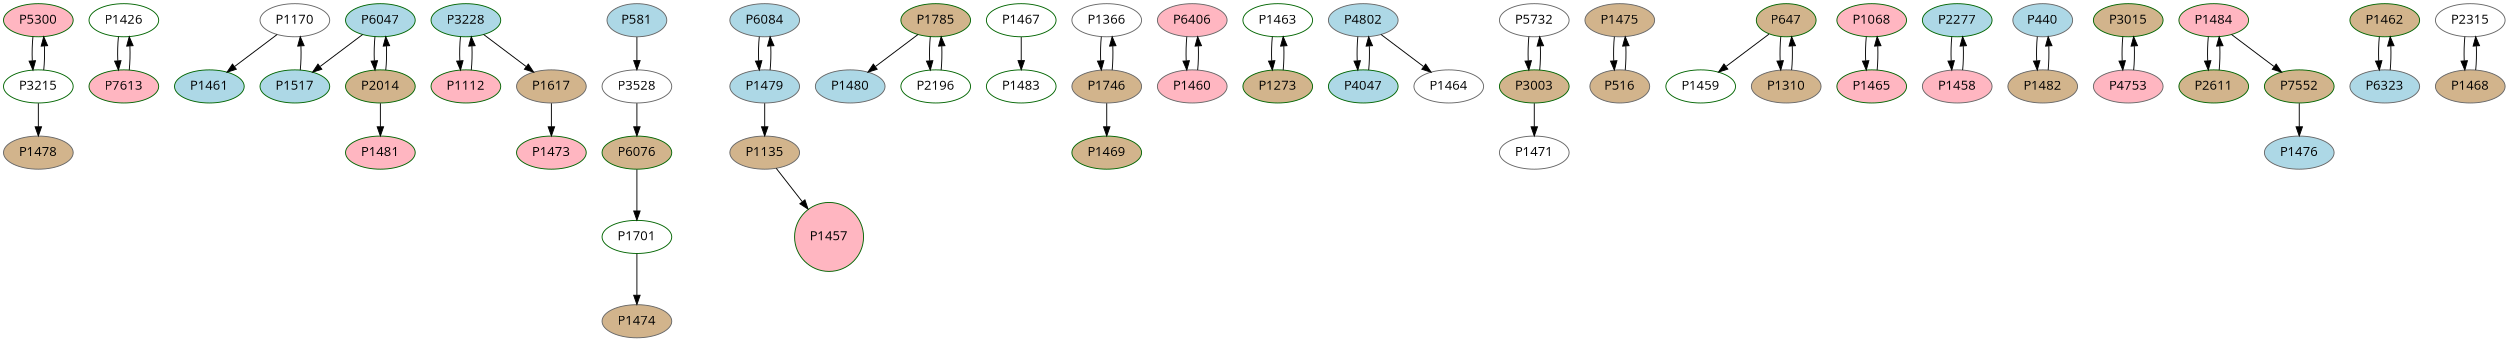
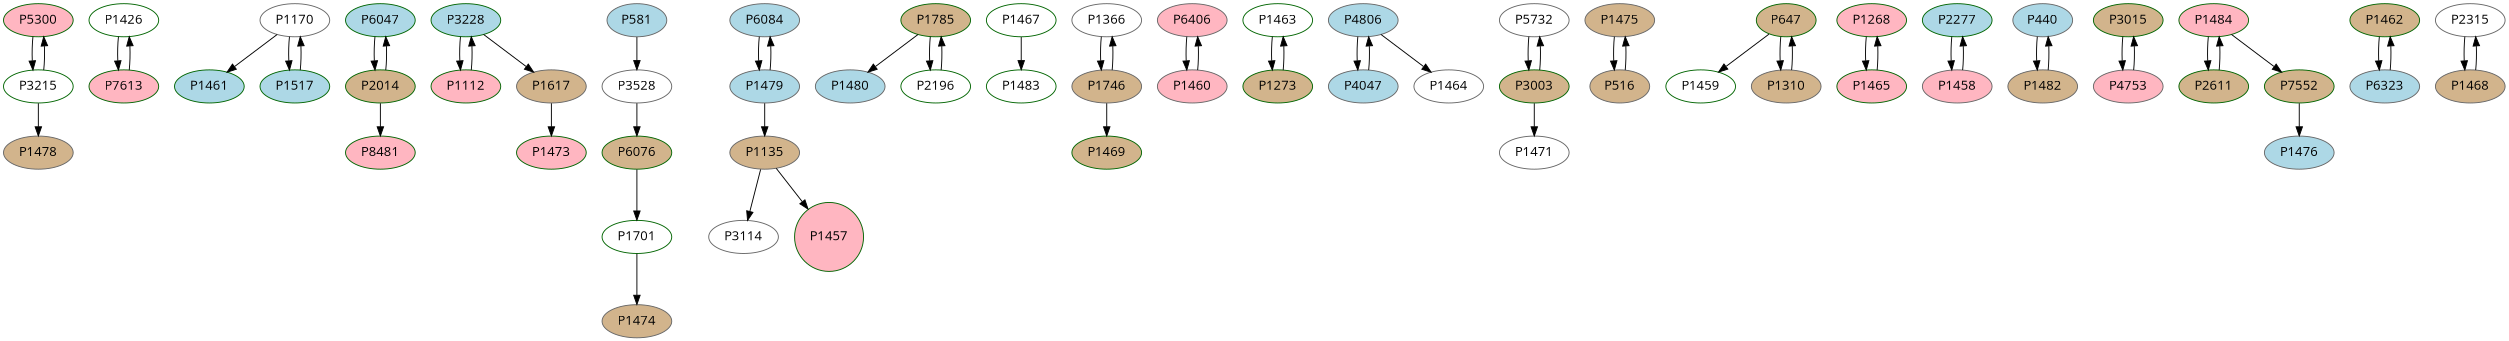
node "P4802": label "P4802" -> "P4806"
node "P1068": label "P1068" -> "P1268"
edge "P6047" -> "P1517": now "P1170" -> "P1517"
node "P4047": color darkgreen -> gray40
node "P1481": label "P1481" -> "P8481"
node "P3114": added
